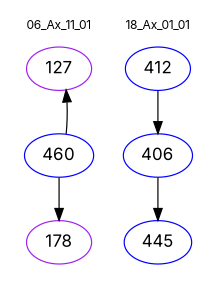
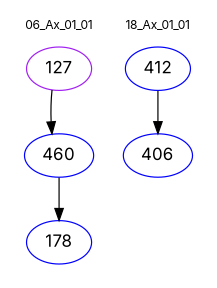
cluster "06_Ax_11_01": label "06_Ax_11_01" -> "06_Ax_01_01"
edge "460" -> "127": reversed
node "178": color purple -> blue
node "445": removed
